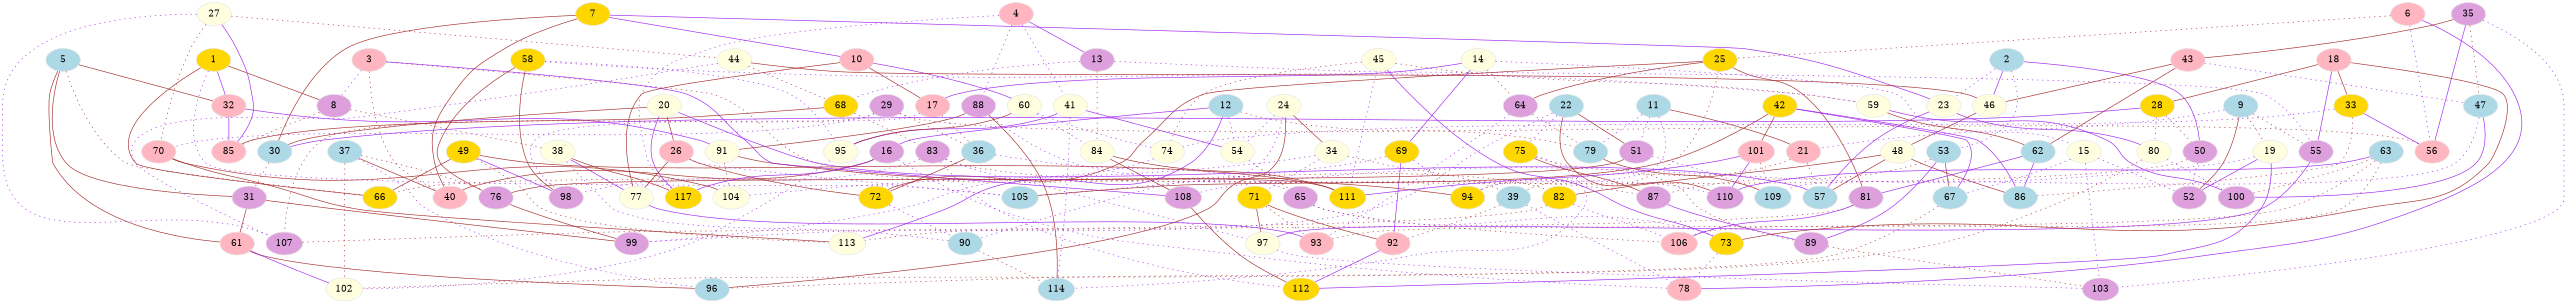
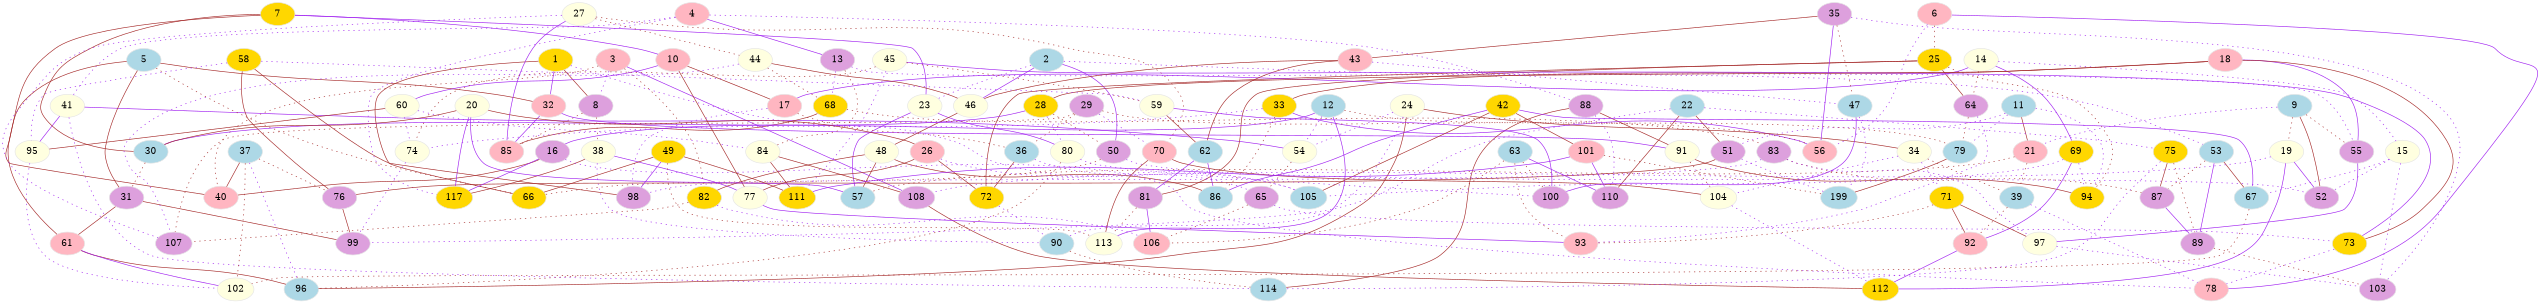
node "109": label "109" -> "199"
edge "83" -- "112": now "104" -- "112"
